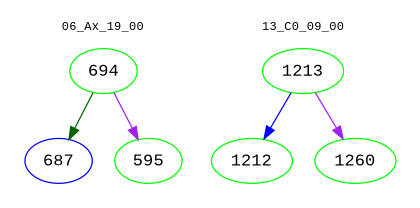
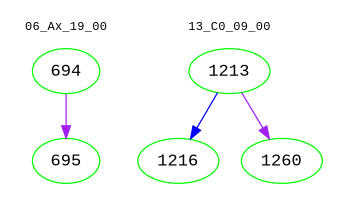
node "687": removed
node "595": label "595" -> "695"
node "1212": label "1212" -> "1216"
